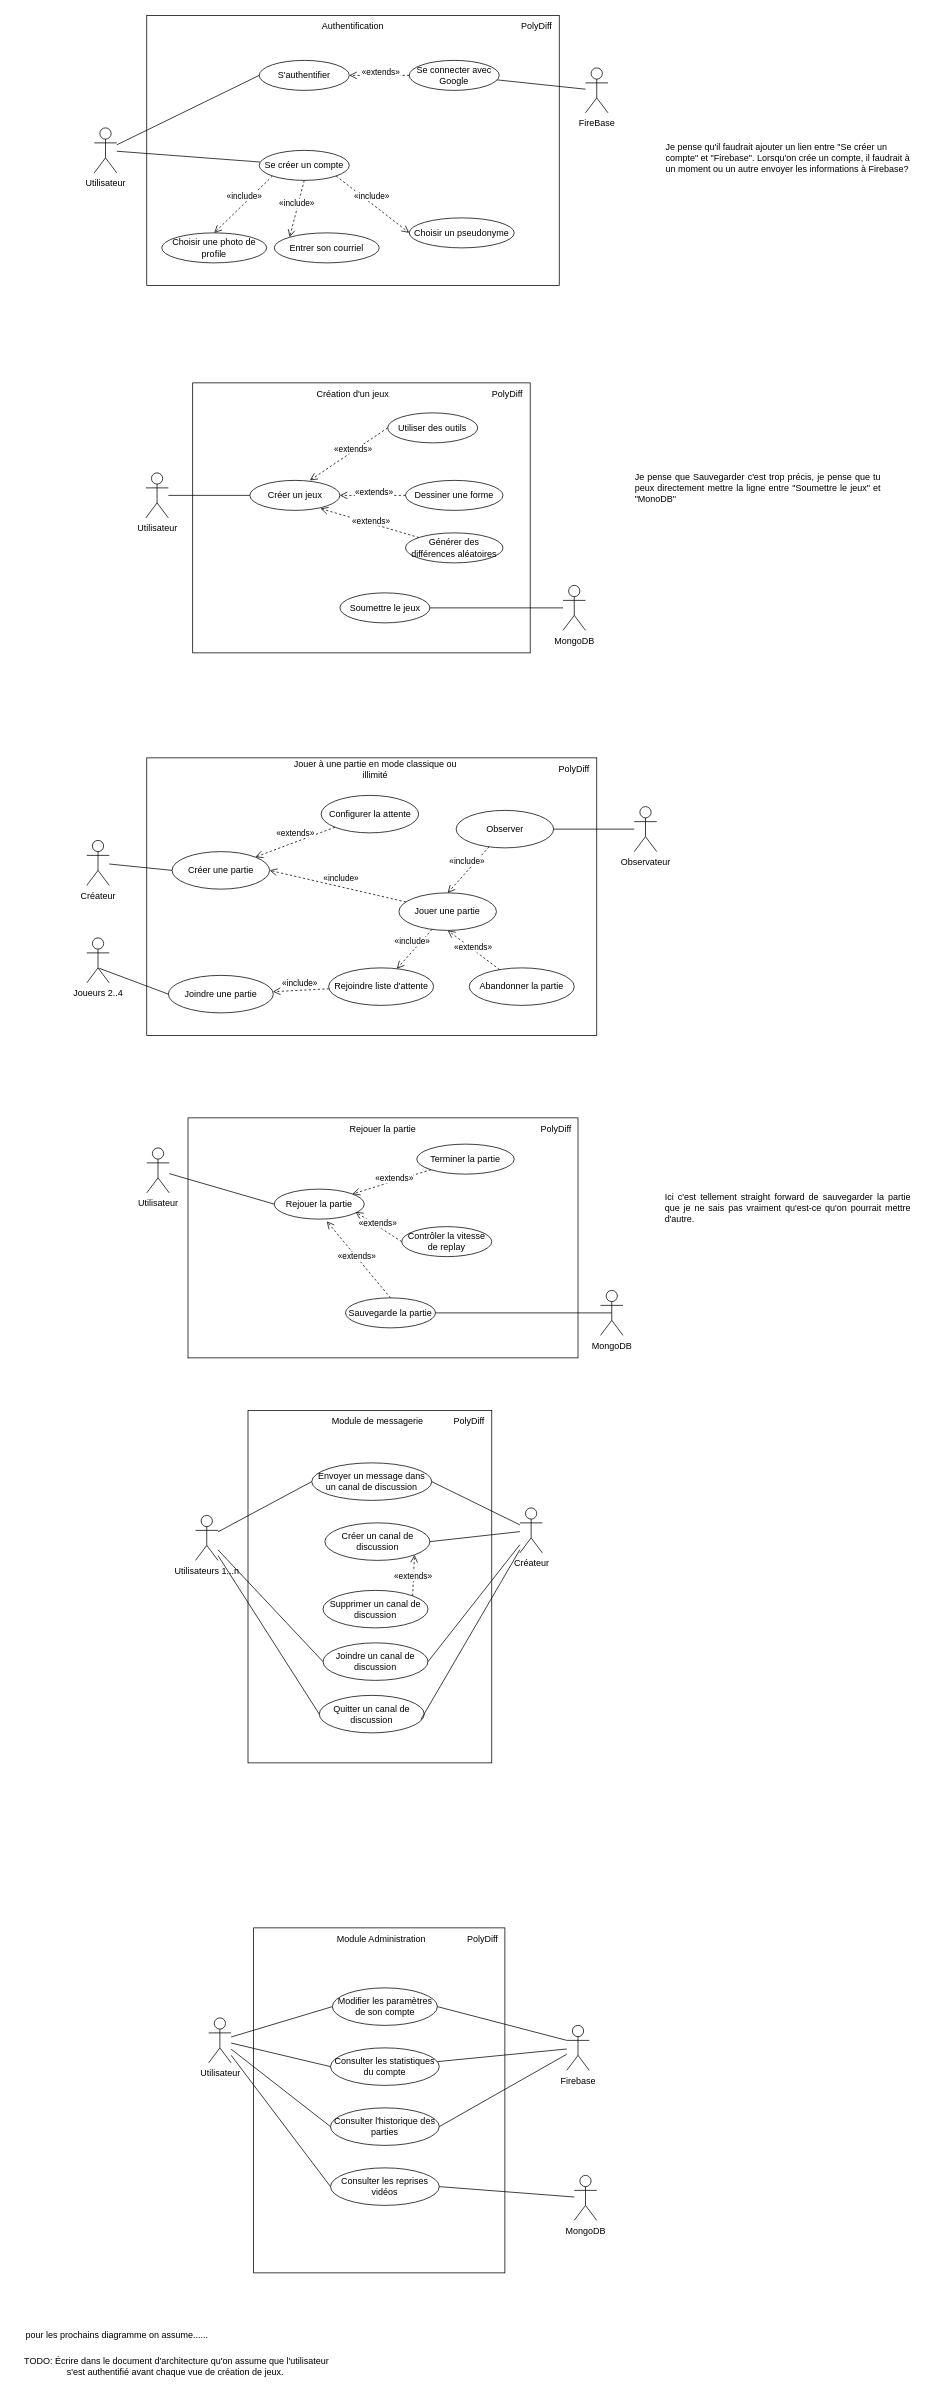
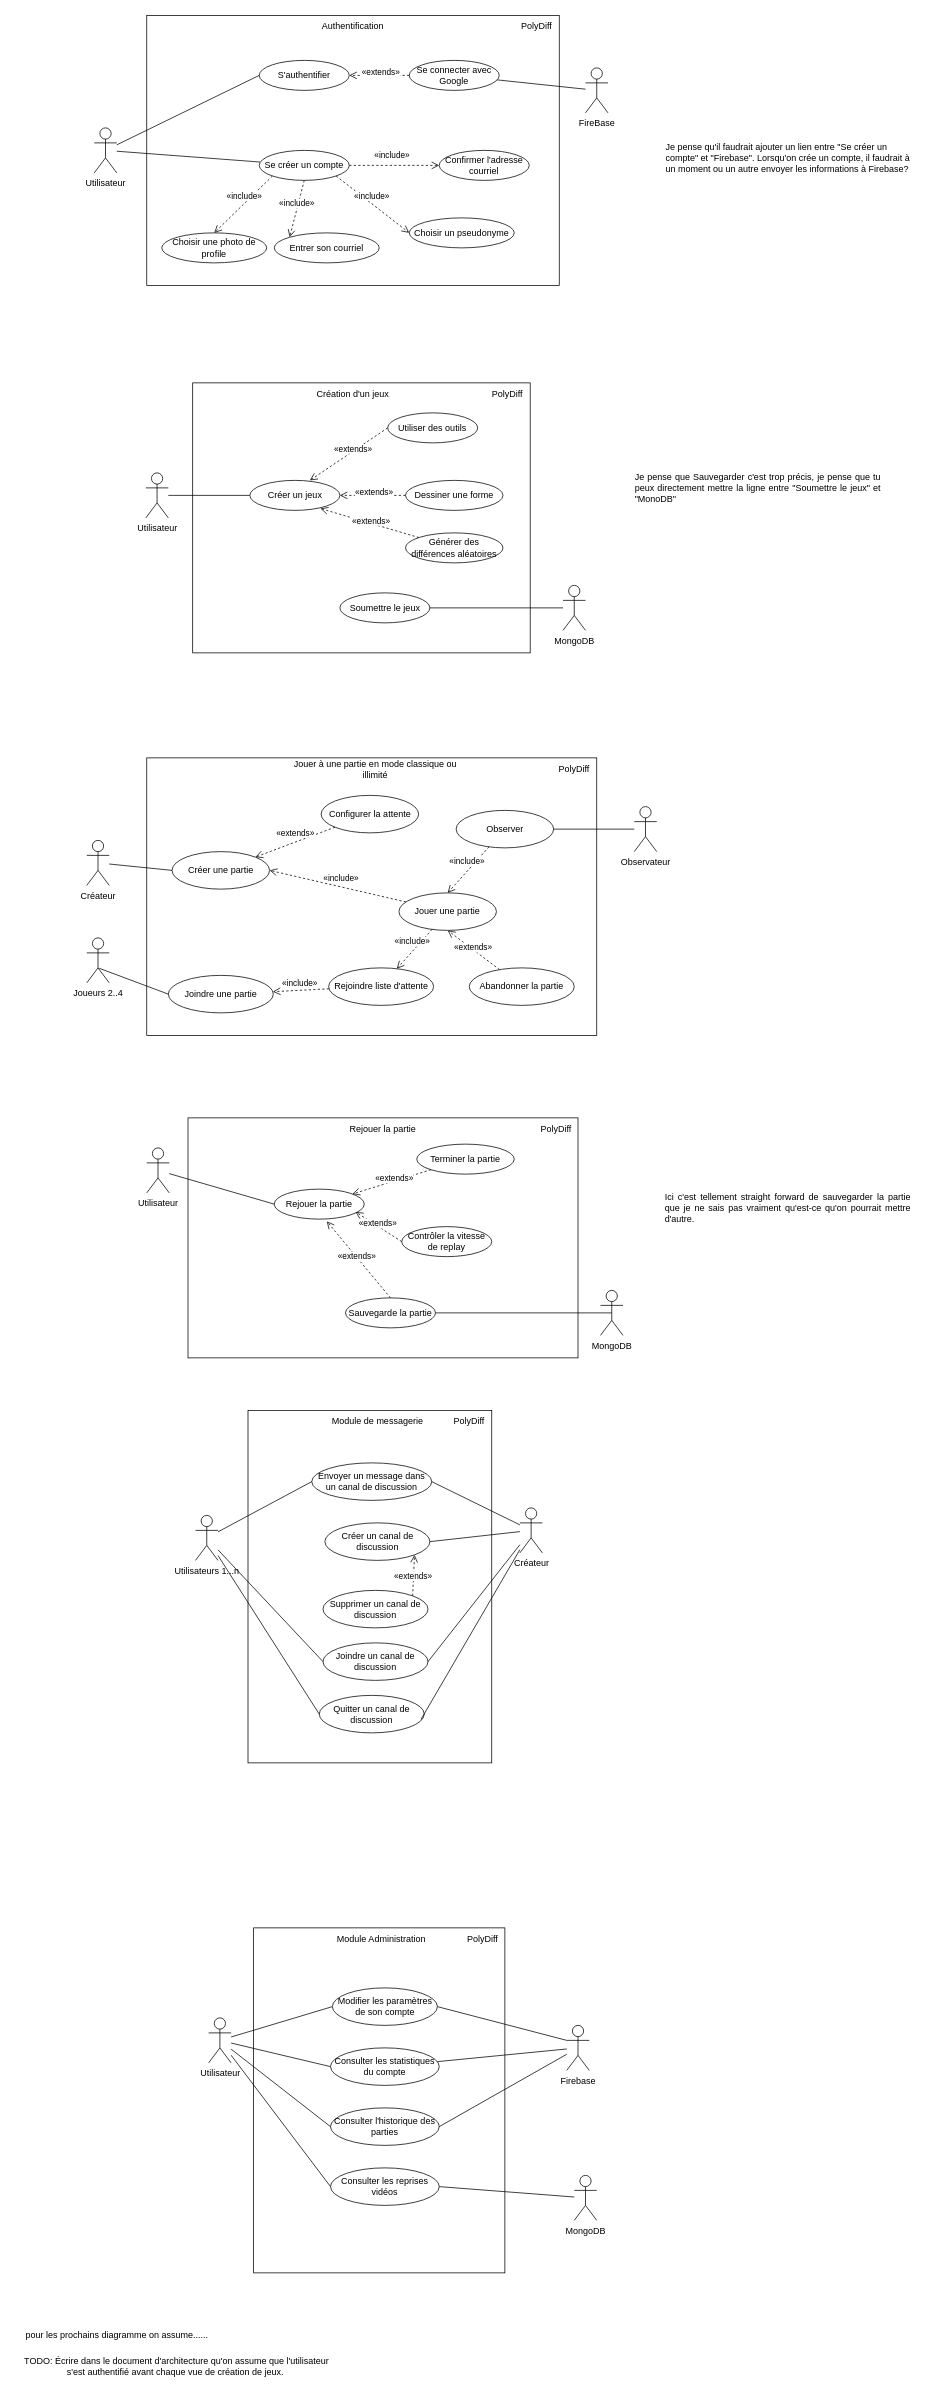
edge "Se créer un compte" -> "Confirmer l'adresse courriel": added, label "«include»"
node "Confirmer l'adresse courriel": added
